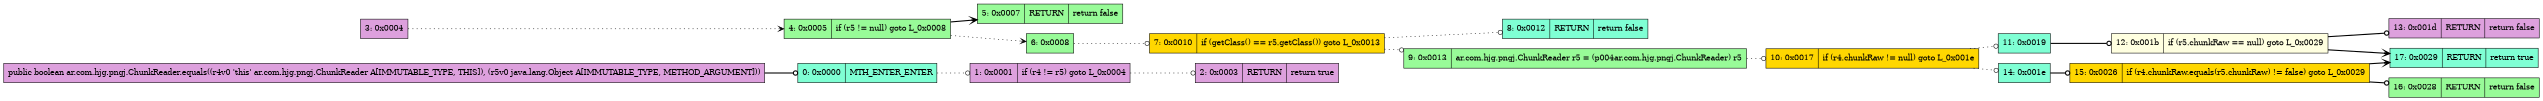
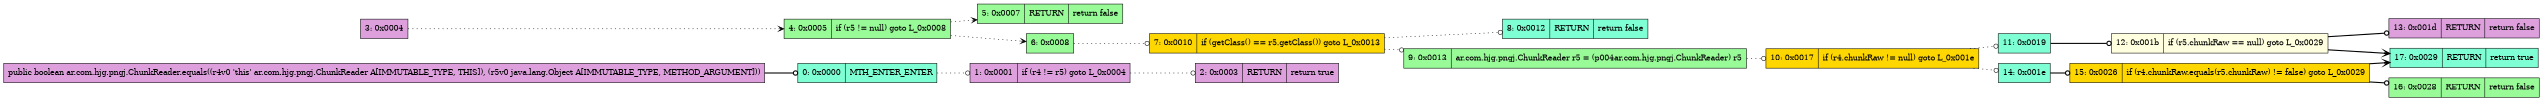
edge "4: 0x0005" -> "5: 0x0007": style bold -> dotted
